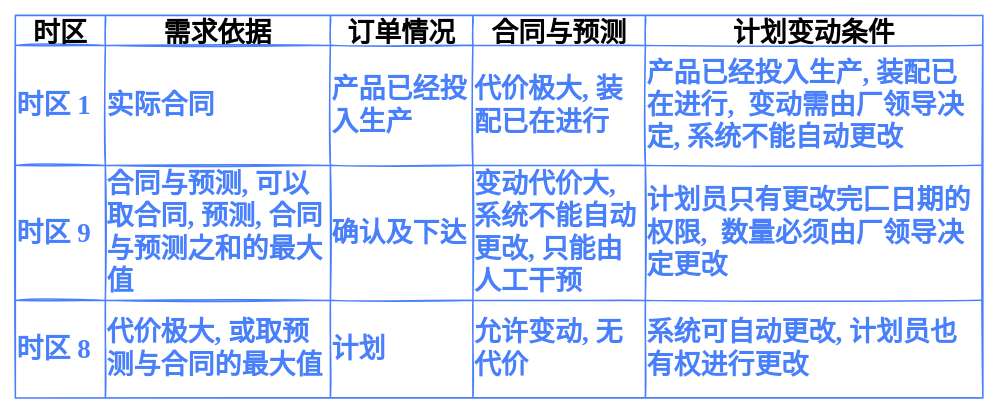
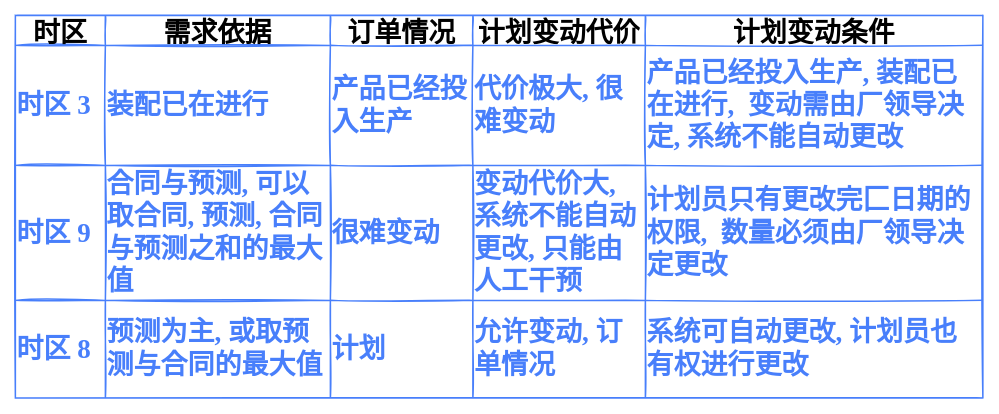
node "合同与预测": label "合同与预测" -> "计划变动代价"
node "时区 1": label "时区 1" -> "时区 3"
node "实际合同": label "实际合同" -> "装配已在进行"
node "代价极大, 装配已在进行": label "代价极大, 装配已在进行" -> "代价极大, 很难变动"
node "确认及下达": label "确认及下达" -> "很难变动"
node "代价极大, 或取预测与合同的最大值": label "代价极大, 或取预测与合同的最大值" -> "预测为主, 或取预测与合同的最大值"
node "允许变动, 无代价": label "允许变动, 无代价" -> "允许变动, 订单情况"
